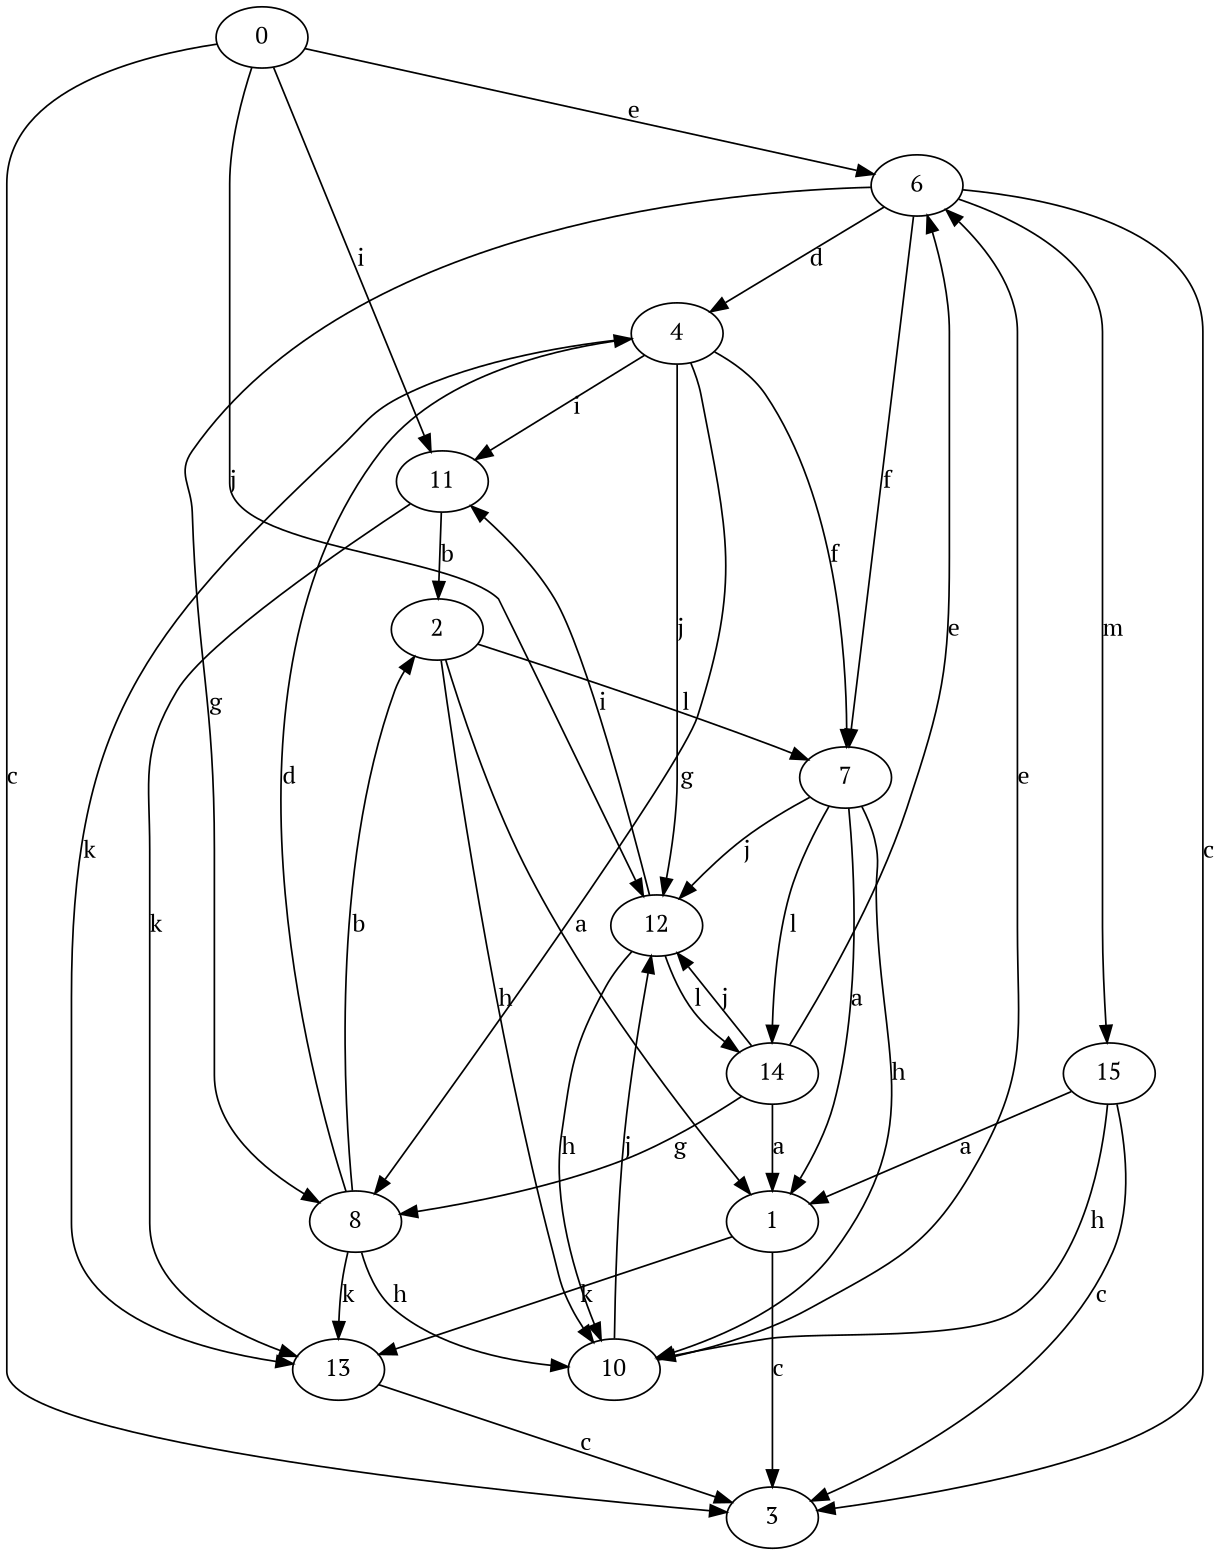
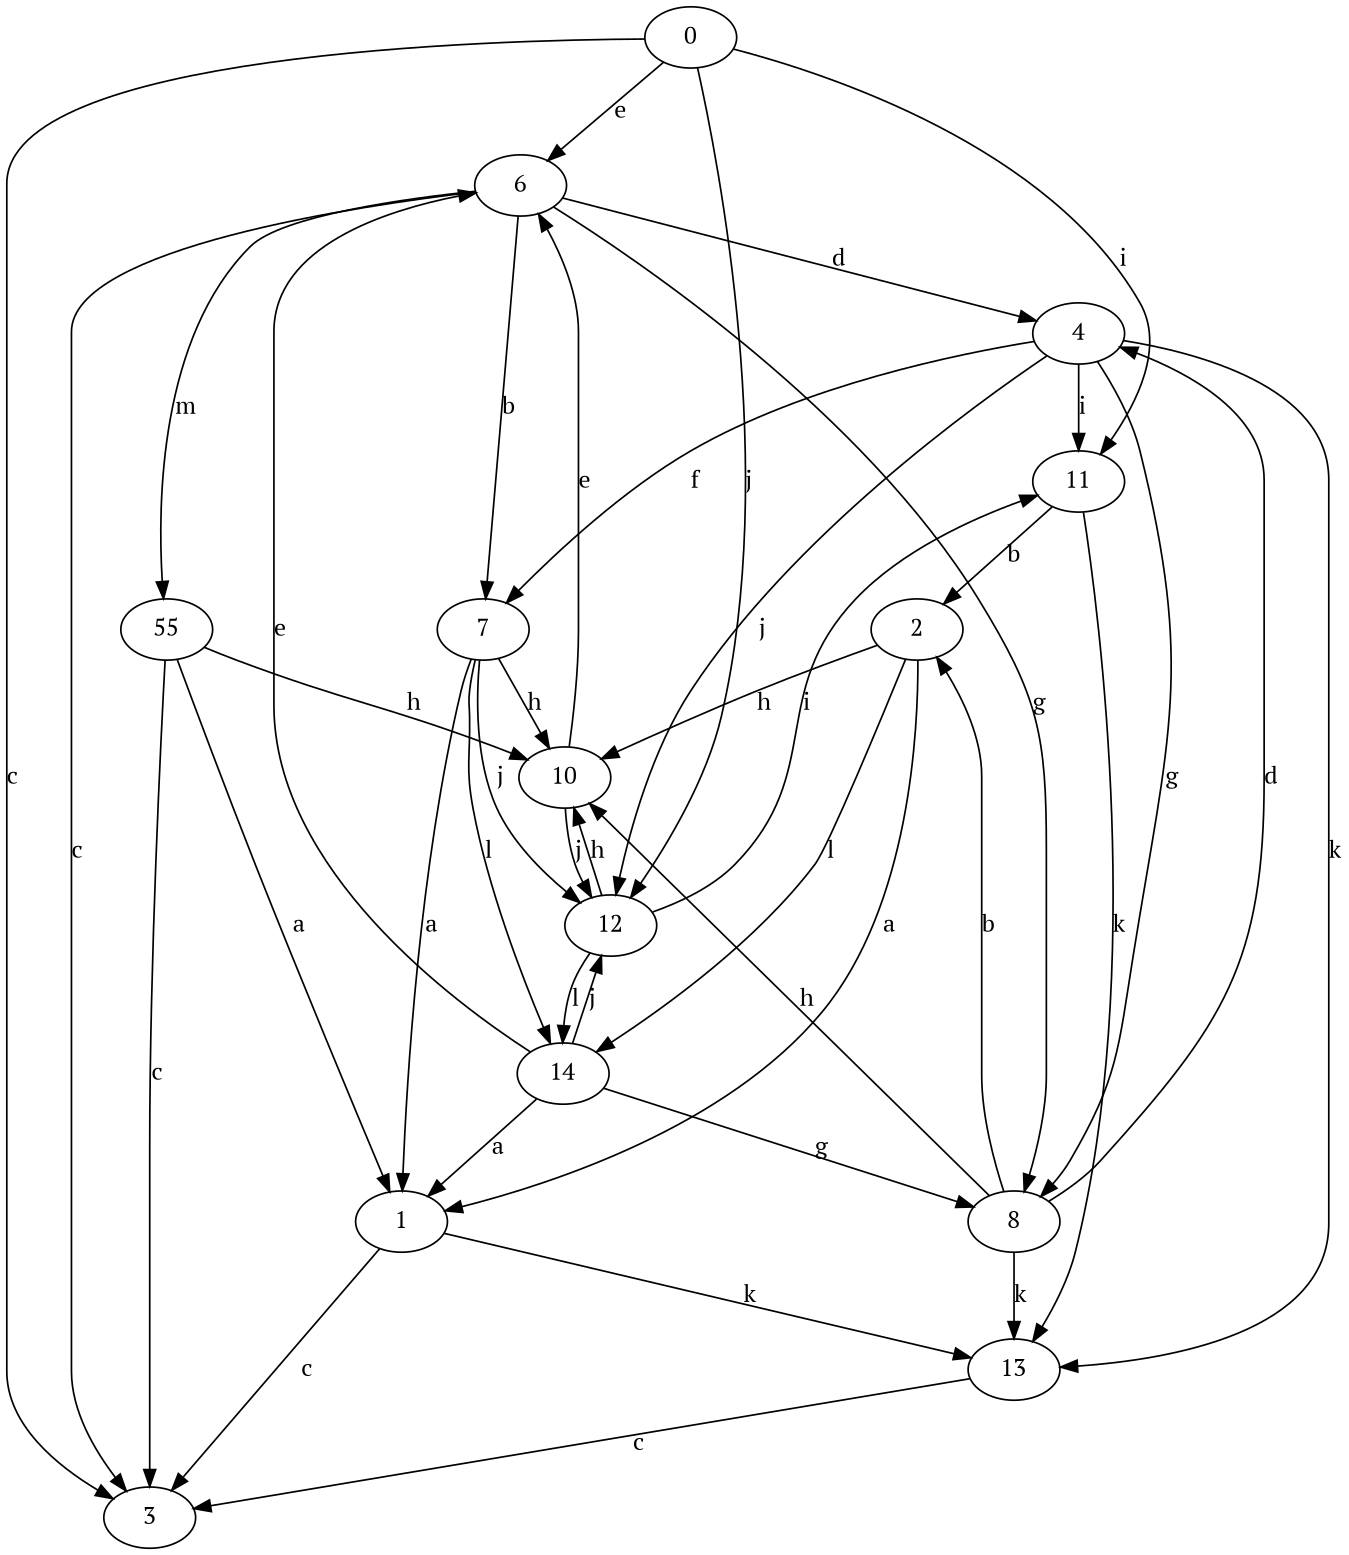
edge "6" -> "7": label "f" -> "b"
edge "2" -> "7": now "2" -> "14"
node "15": label "15" -> "55"
